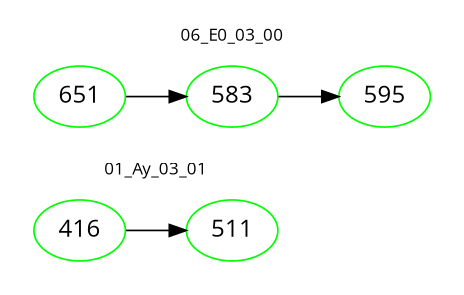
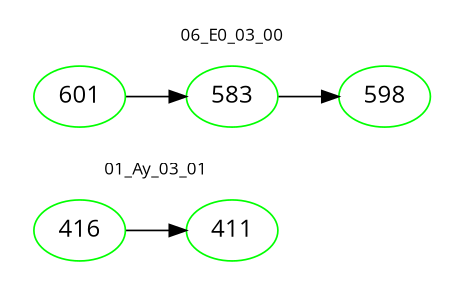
node "651": label "651" -> "601"
node "595": label "595" -> "598"
node "511": label "511" -> "411"
